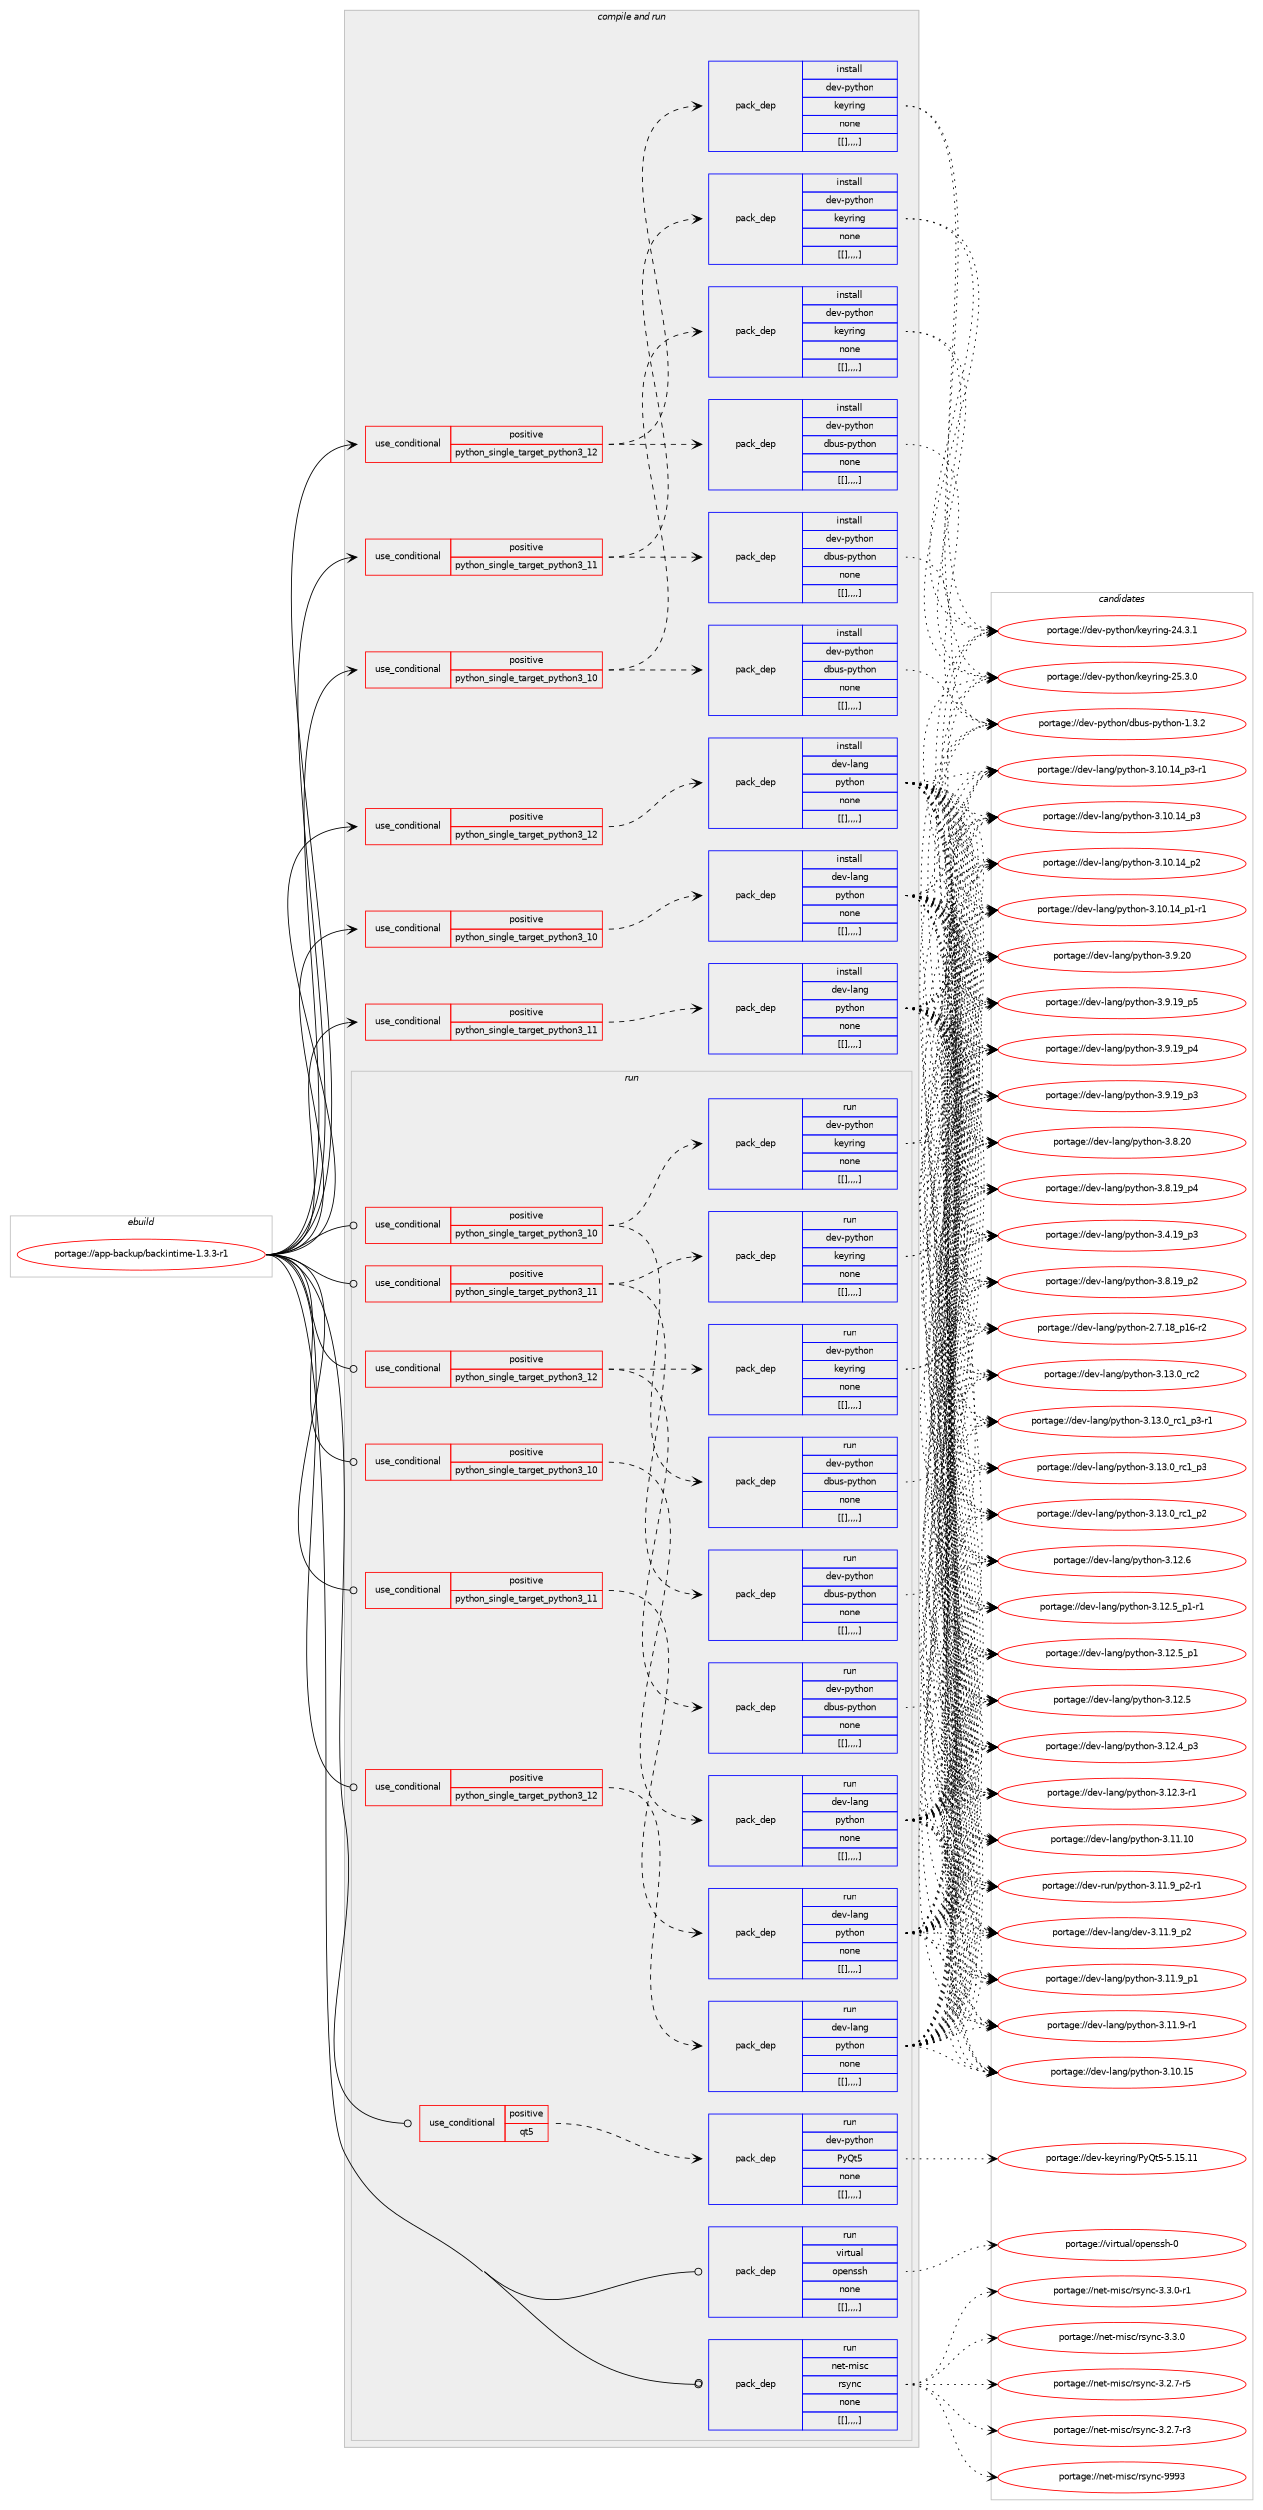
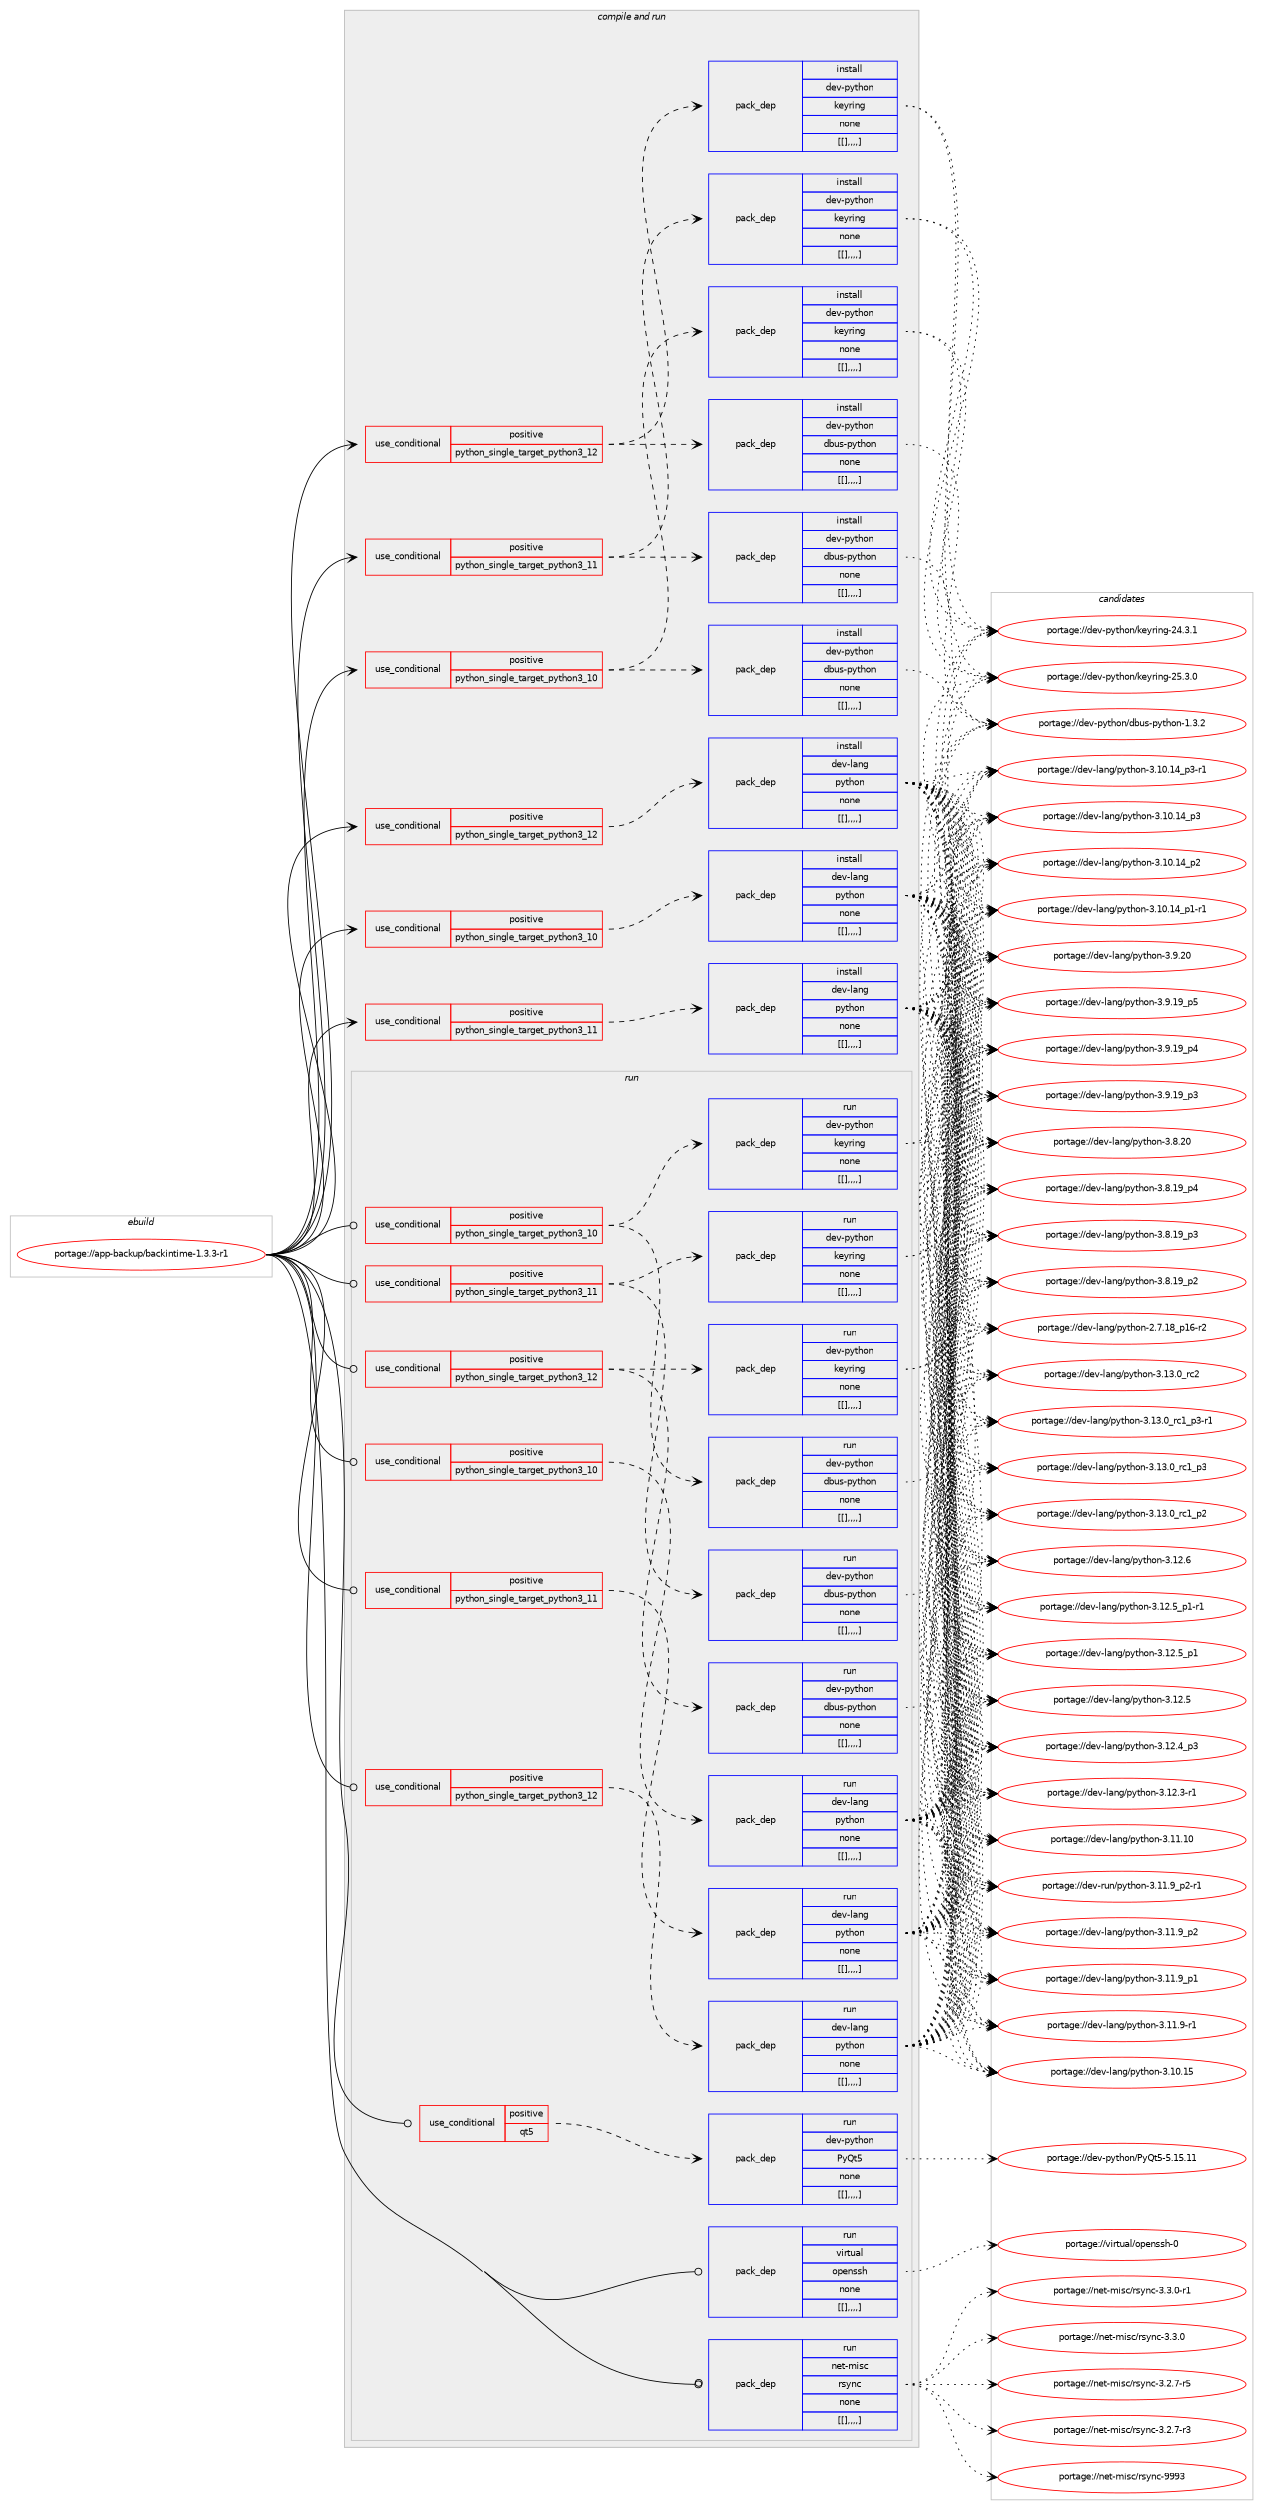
node "portage://dev-lang/python-3.4.19_p3": label "portage://dev-lang/python-3.4.19_p3" -> "portage://dev-lang/python-3.8.19_p3"
node "portage://dev-lang/dev-3.11.9_p2": label "portage://dev-lang/dev-3.11.9_p2" -> "portage://dev-lang/python-3.11.9_p2"
node "portage://dev-keyring/PyQt5-5.15.11": label "portage://dev-keyring/PyQt5-5.15.11" -> "portage://dev-python/PyQt5-5.15.11"
